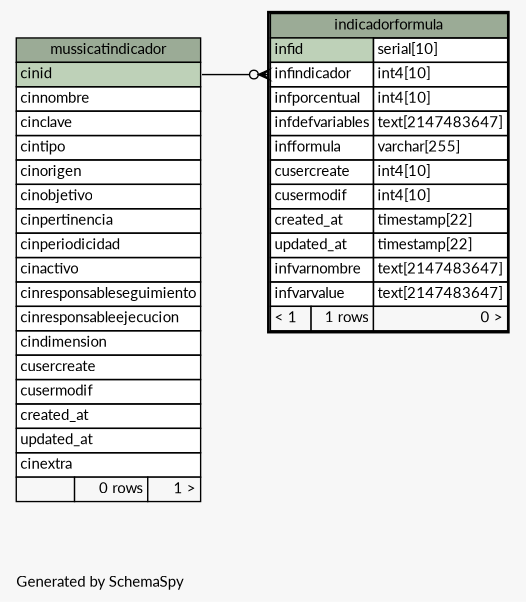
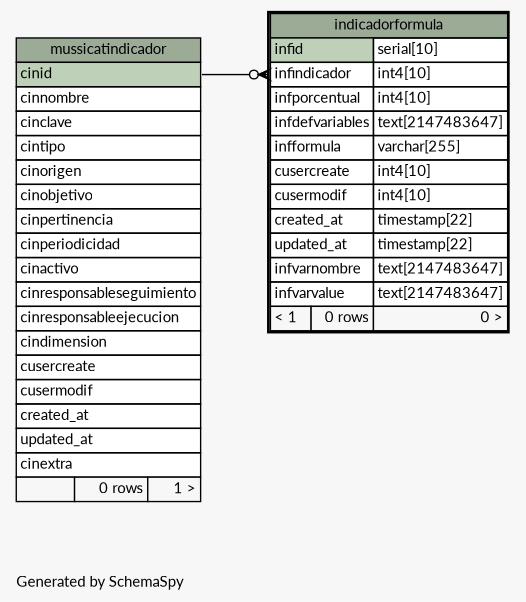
node "indicadorformula": text "1 rows" -> "0 rows"
